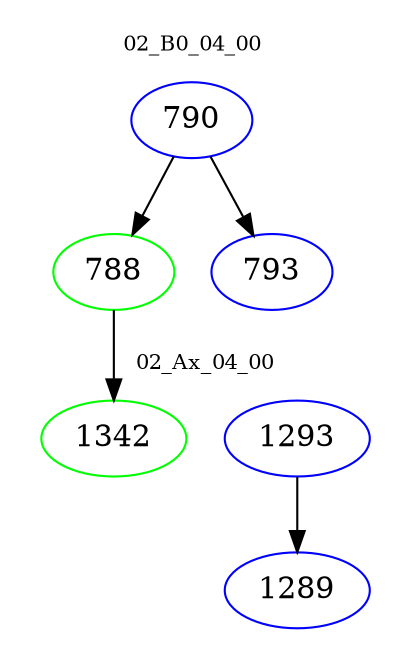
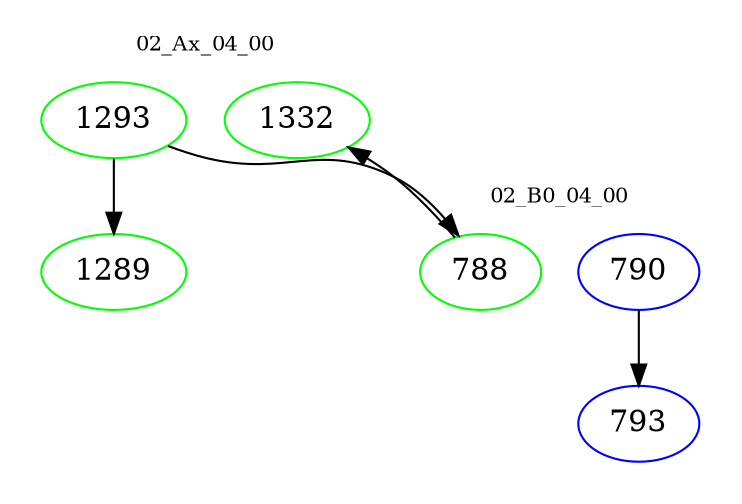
edge "790" -> "788": now "1293" -> "788"
node "1342": label "1342" -> "1332"
node "1293": color blue -> green
node "1289": color blue -> green
